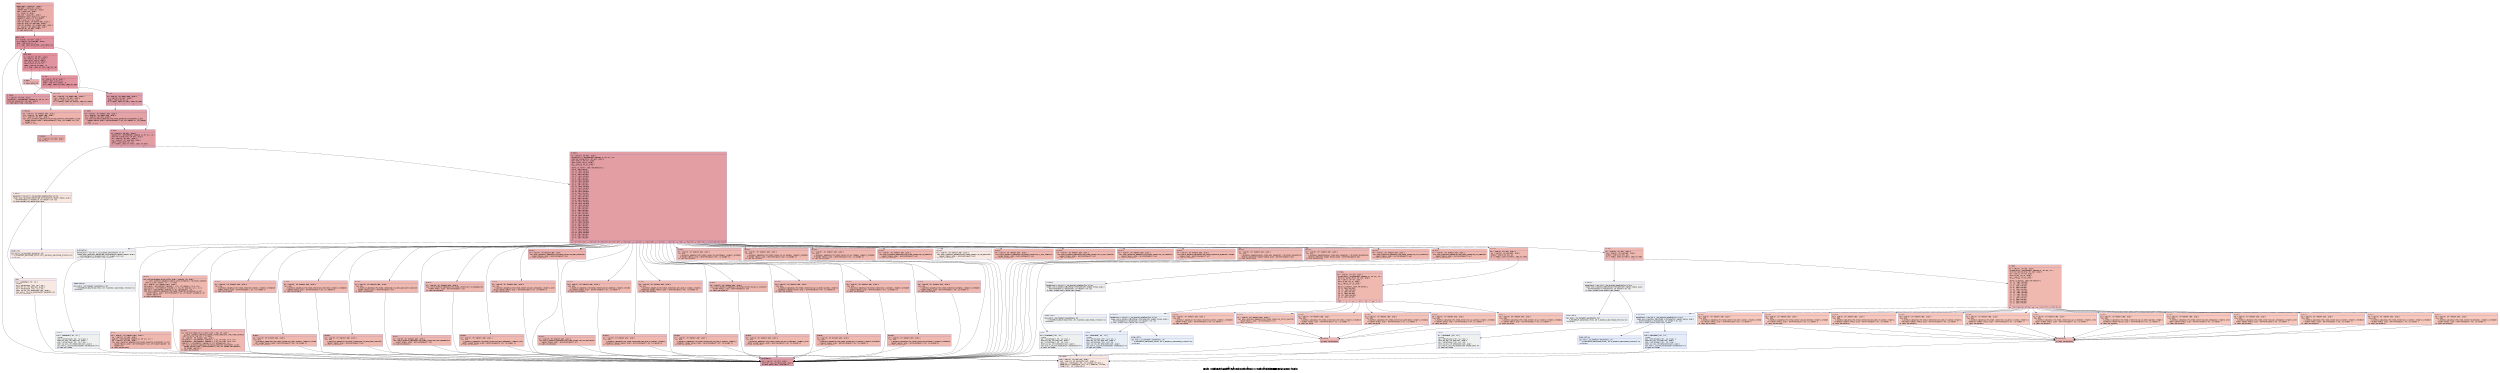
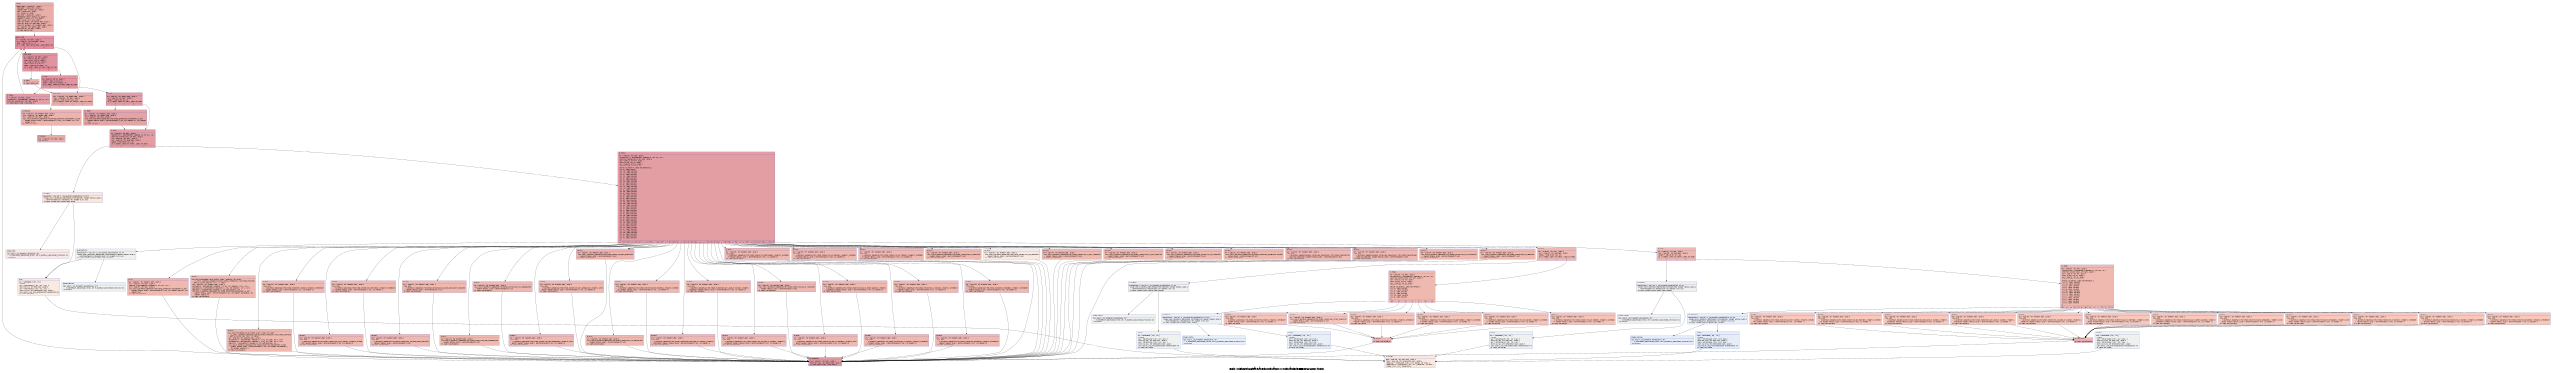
edge "sw.default102:" -> "lpad104:": now "sw.default102:" -> "lpad:"
